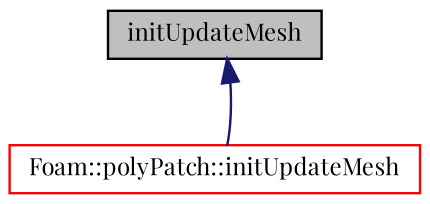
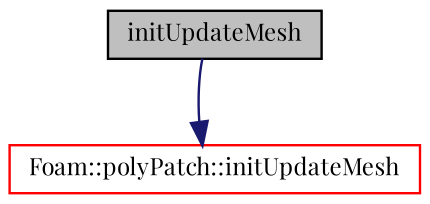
edge "Foam::polyPatch::initUpdateMesh" -> "initUpdateMesh": reversed
